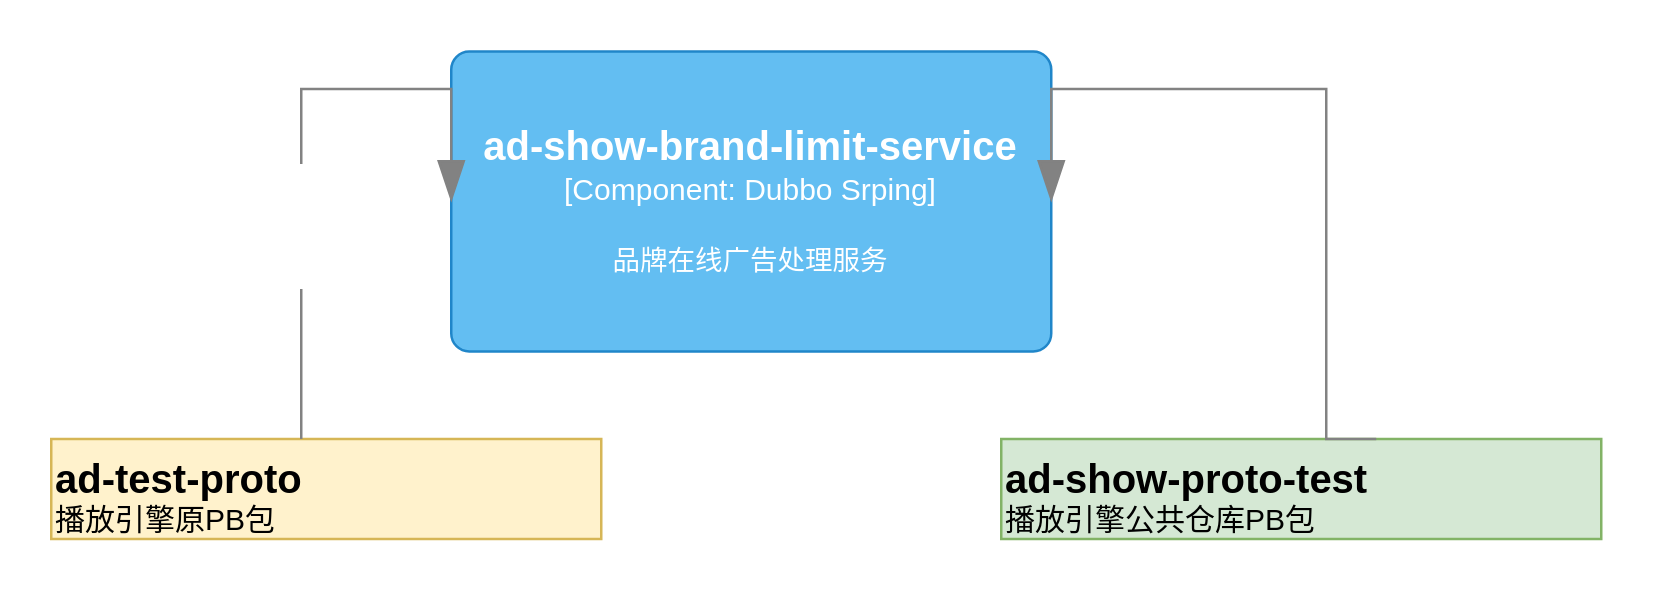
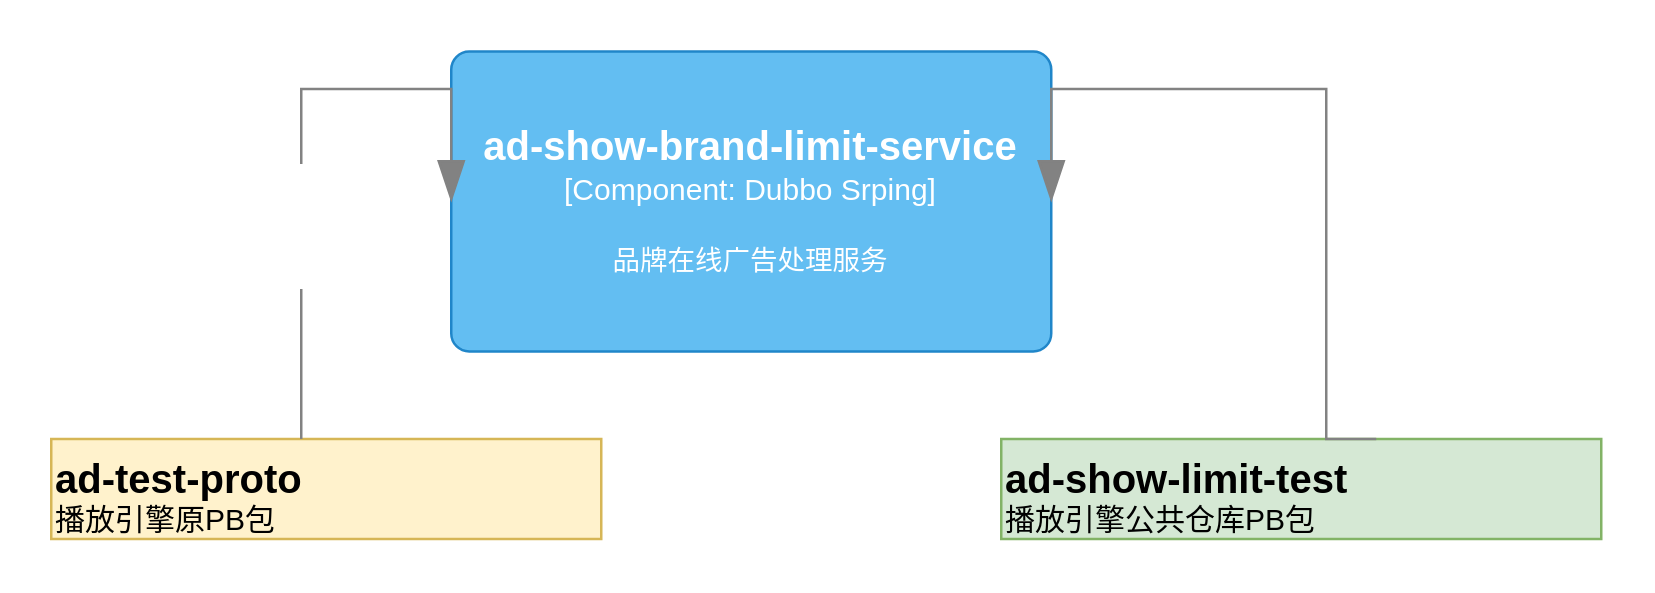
node "ad-show-proto-test 播放引擎公共仓库PB包": label "ad-show-proto-test 播放引擎公共仓库PB包" -> "ad-show-limit-test 播放引擎公共仓库PB包"
